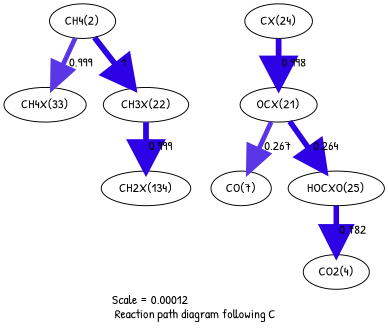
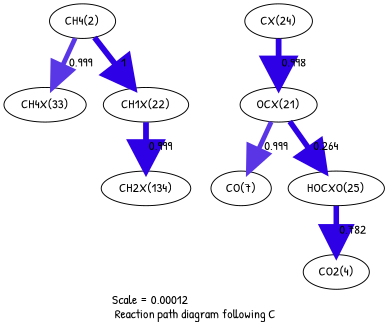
node "CH3X(22)": label "CH3X(22)" -> "CH1X(22)"
edge "OCX(21)" -> "CO(7)": label " 0.267" -> " 0.999"
